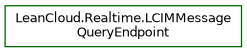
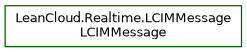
node "LeanCloud.Realtime.LCIMMessage QueryEndpoint": label "LeanCloud.Realtime.LCIMMessage QueryEndpoint" -> "LeanCloud.Realtime.LCIMMessage LCIMMessage"
